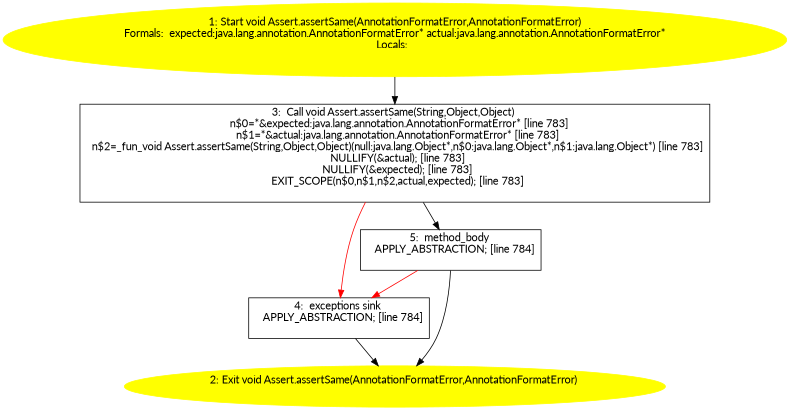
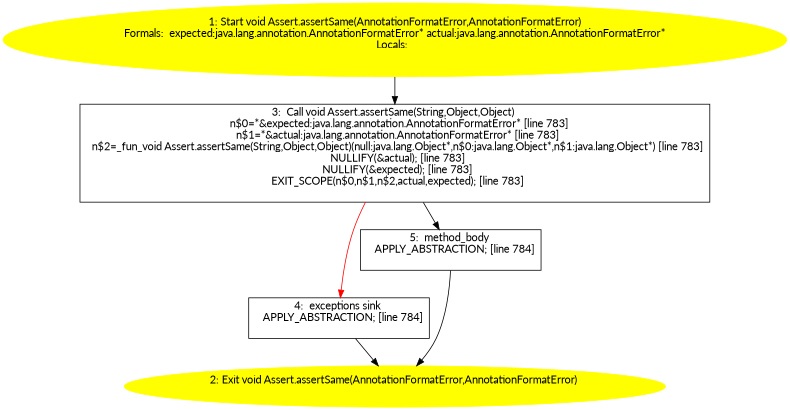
edge "5:  method_body APPLY_ABSTRACTION; [line 784]" -> "4:  exceptions sink APPLY_ABSTRACTION; [line 784]": removed
